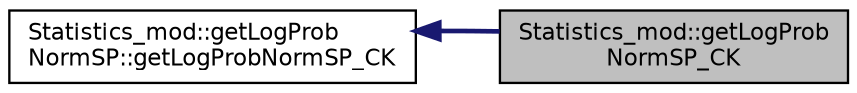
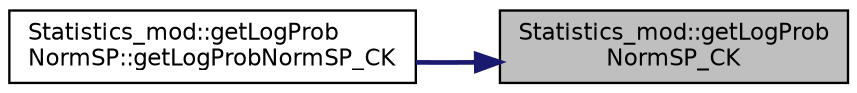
edge "Statistics_mod::getLogProb NormSP_CK" -> "Statistics_mod::getLogProb NormSP::getLogProbNormSP_CK": reversed
